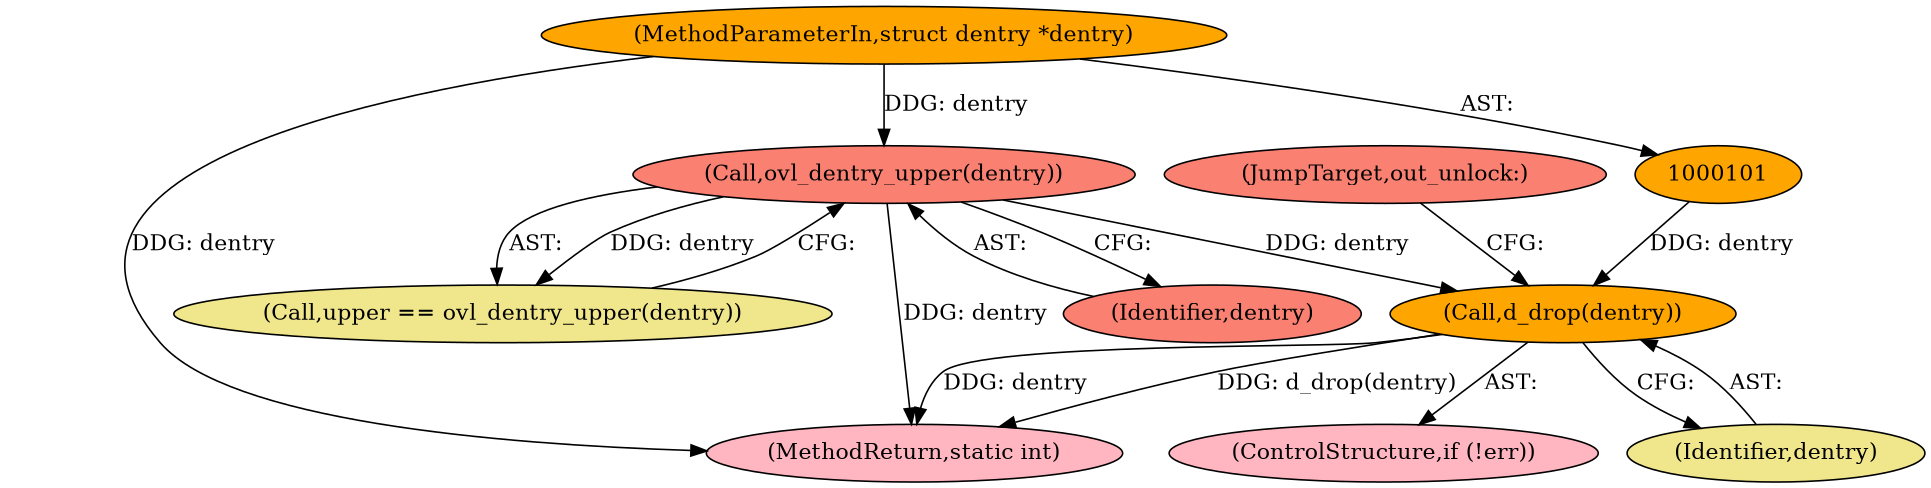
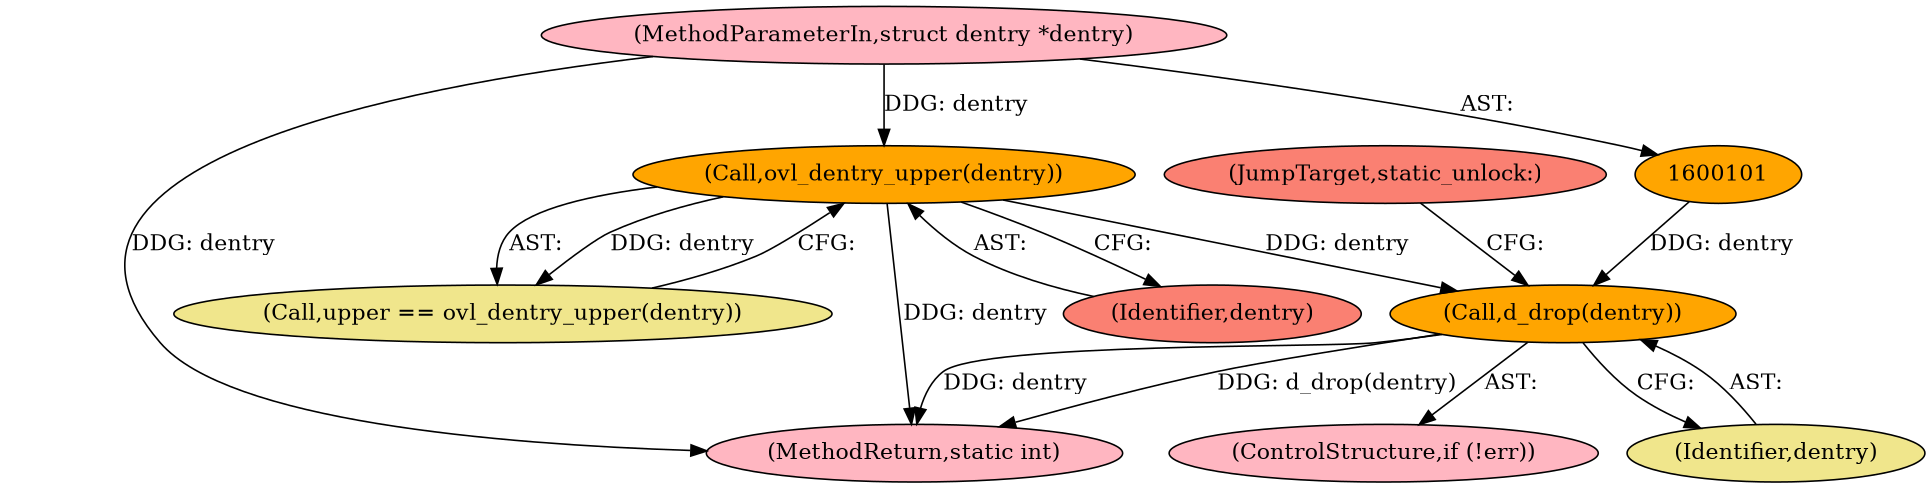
node "(MethodParameterIn,struct dentry *dentry)": fillcolor orange -> lightpink
node "(Call,ovl_dentry_upper(dentry))": fillcolor salmon -> orange
node "(JumpTarget,out_unlock:)": label "(JumpTarget,out_unlock:)" -> "(JumpTarget,static_unlock:)"
node "1000101": label "1000101" -> "1600101"
